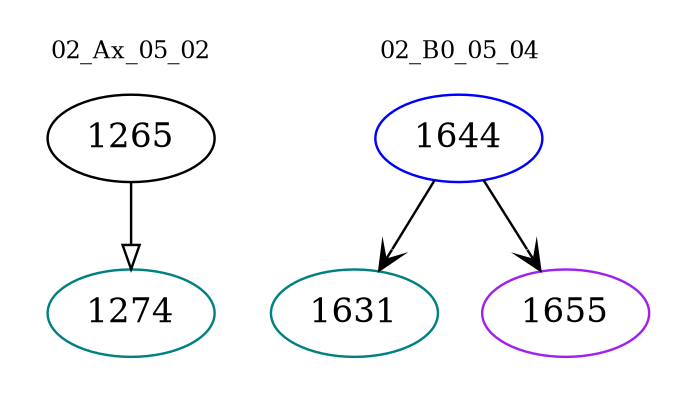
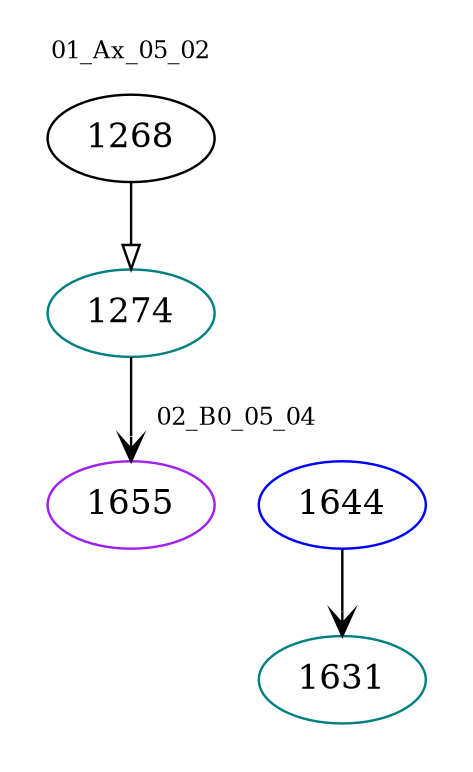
cluster "02_Ax_05_02": label "02_Ax_05_02" -> "01_Ax_05_02"
node "1265": label "1265" -> "1268"
edge "1644" -> "1655": now "1274" -> "1655"
